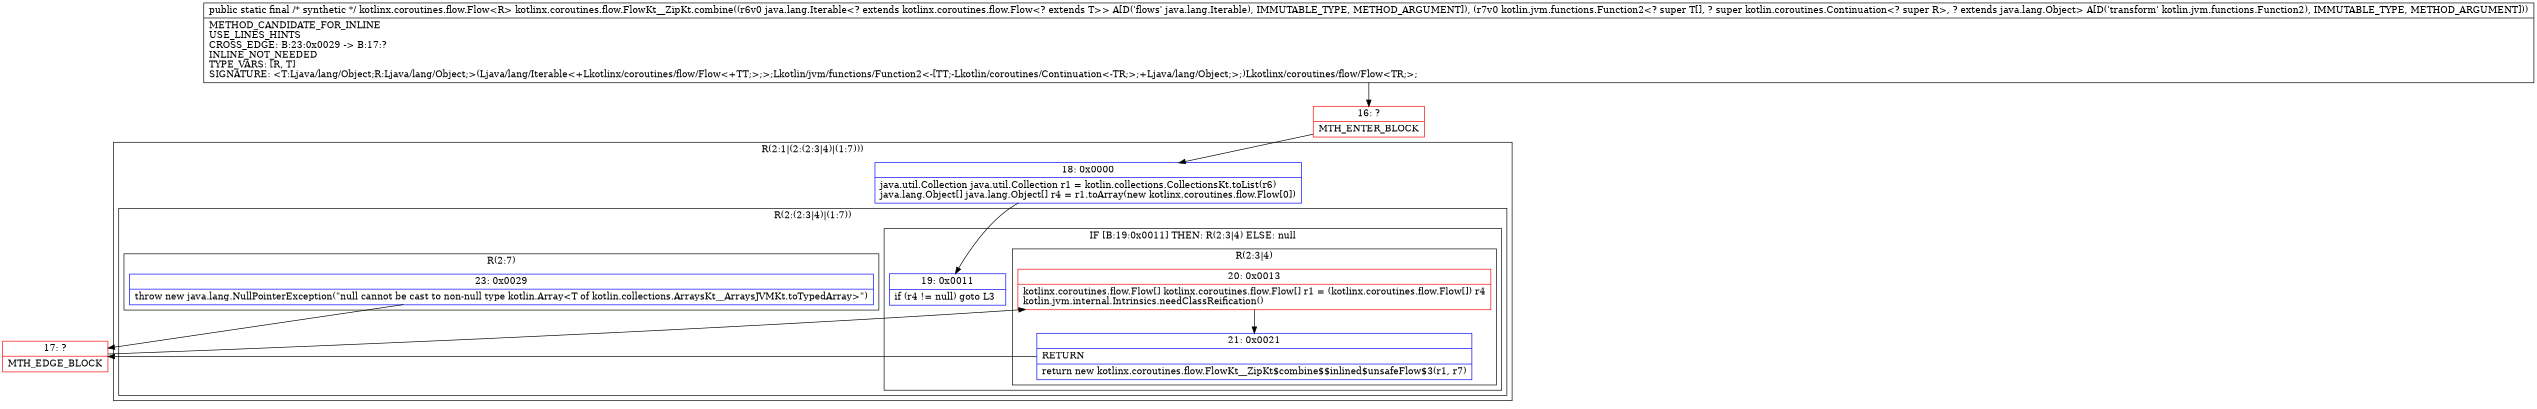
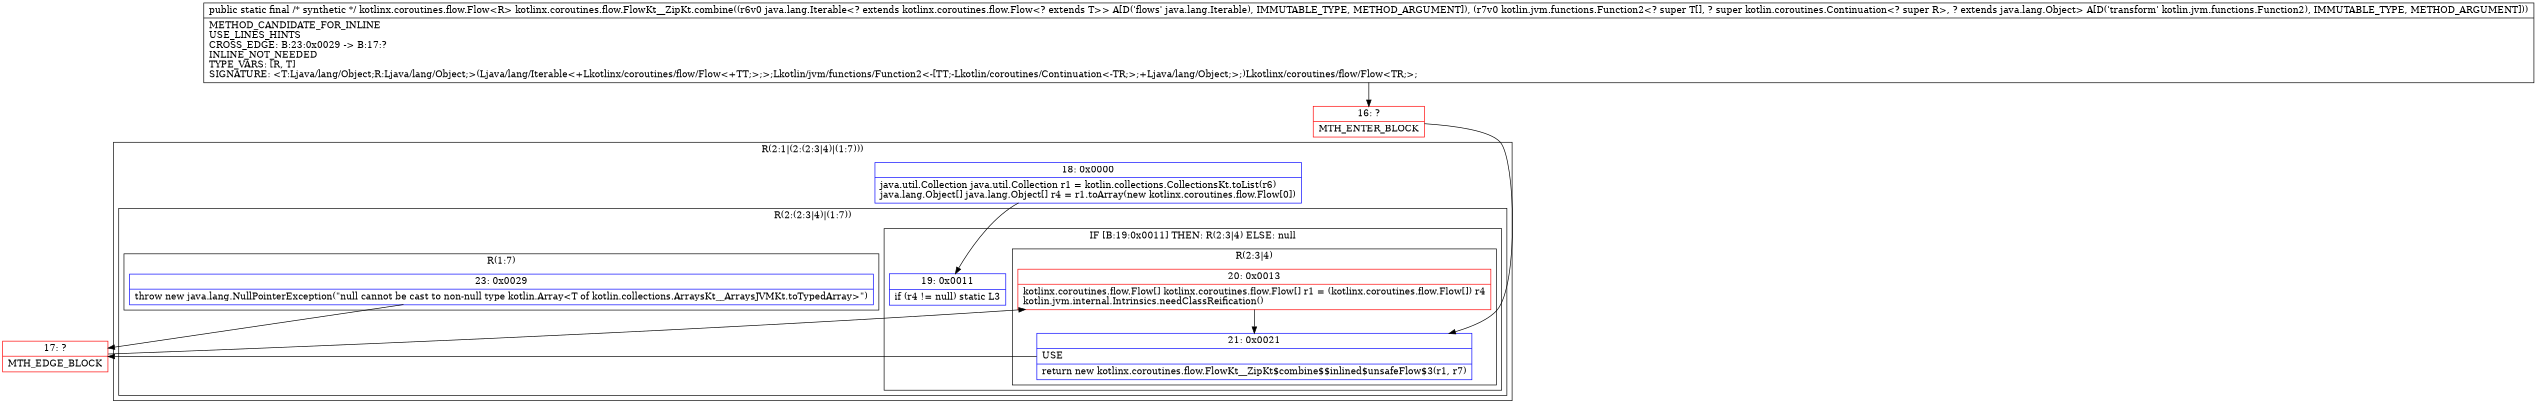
edge "16: ?" -> "18: 0x0000": now "16: ?" -> "21: 0x0021"
cluster "R(2:7)": label "R(2:7)" -> "R(1:7)"
node "19: 0x0011": text "if (r4 != null) goto L3" -> "if (r4 != null) static L3"
node "21: 0x0021": text "RETURN" -> "USE"
